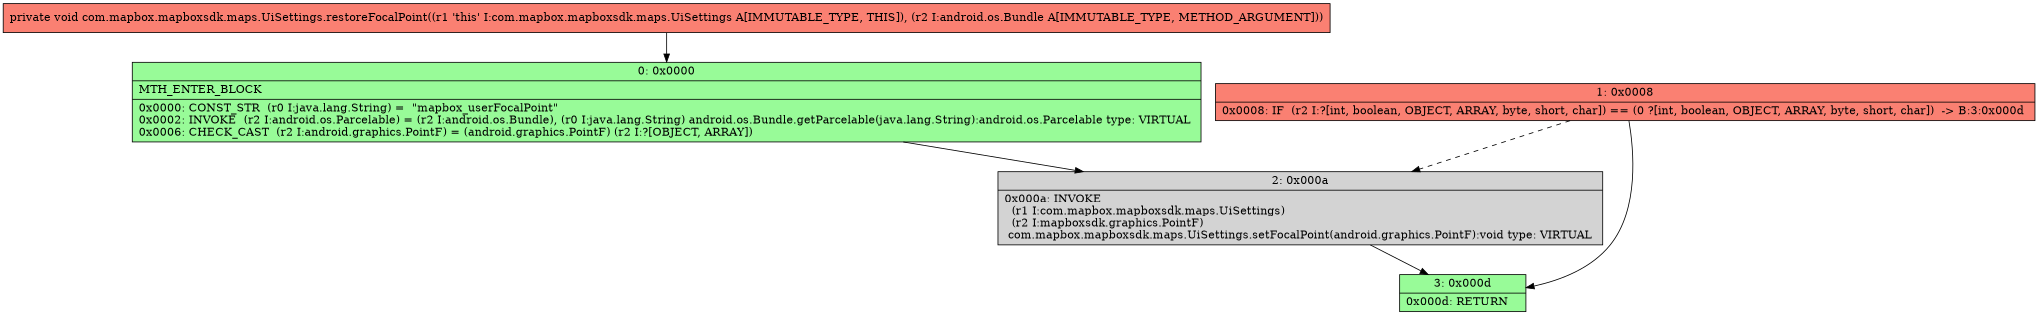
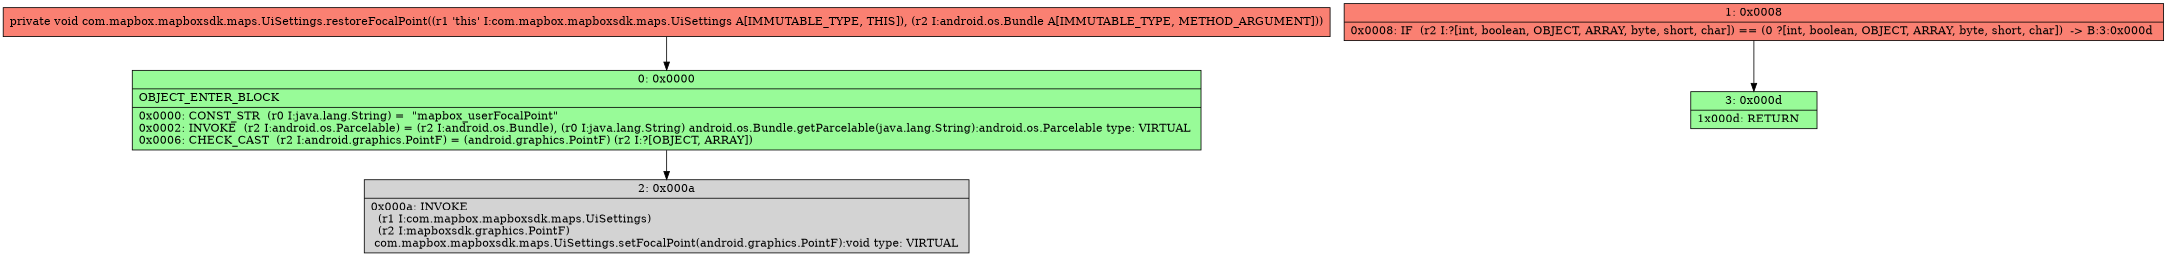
node "0: 0x0000": text "MTH_ENTER_BLOCK" -> "OBJECT_ENTER_BLOCK"
edge "1: 0x0008" -> "2: 0x000a": removed
edge "2: 0x000a" -> "3: 0x000d": removed
node "3: 0x000d": text "0x000d: RETURN" -> "1x000d: RETURN"
